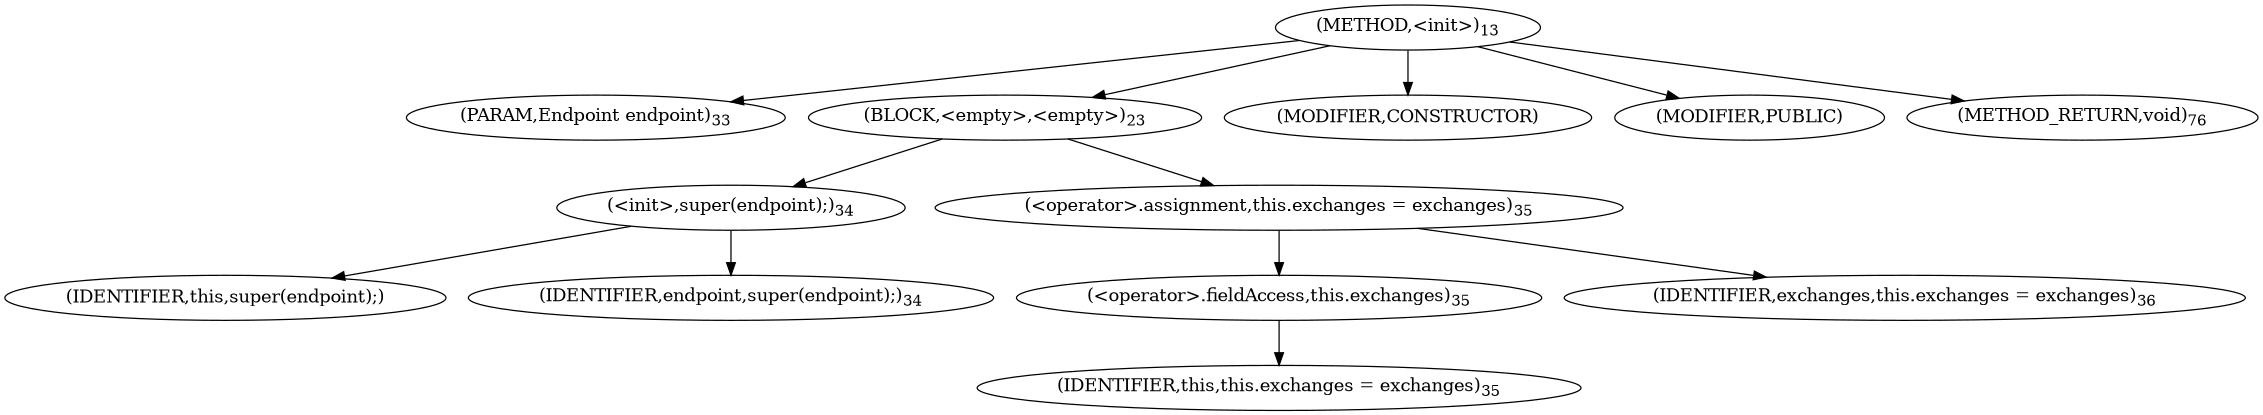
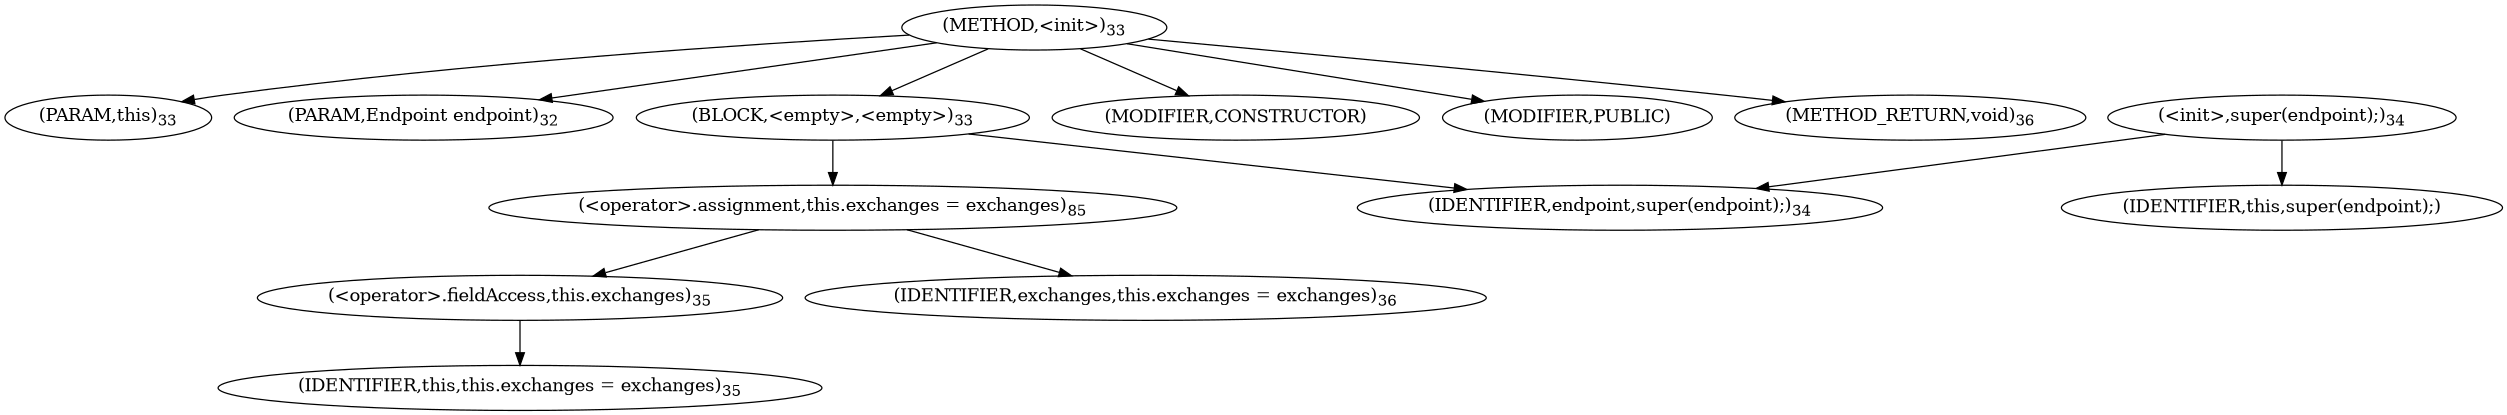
node "(METHOD,<init>)": text "13" -> "33"
node "(PARAM,Endpoint endpoint)": text "33" -> "32"
node "(BLOCK,<empty>,<empty>)": text "23" -> "33"
node "(METHOD_RETURN,void)": text "76" -> "36"
node "(PARAM,this)": added
edge "(BLOCK,<empty>,<empty>)" -> "(<init>,super(endpoint);)": now "(BLOCK,<empty>,<empty>)" -> "(IDENTIFIER,endpoint,super(endpoint);)"
node "(<operator>.assignment,this.exchanges = exchanges)": text "35" -> "85"
